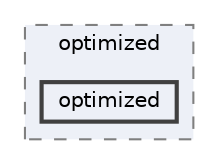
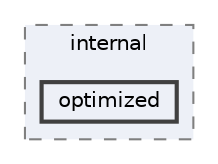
cluster "optimized": label "optimized" -> "internal"
